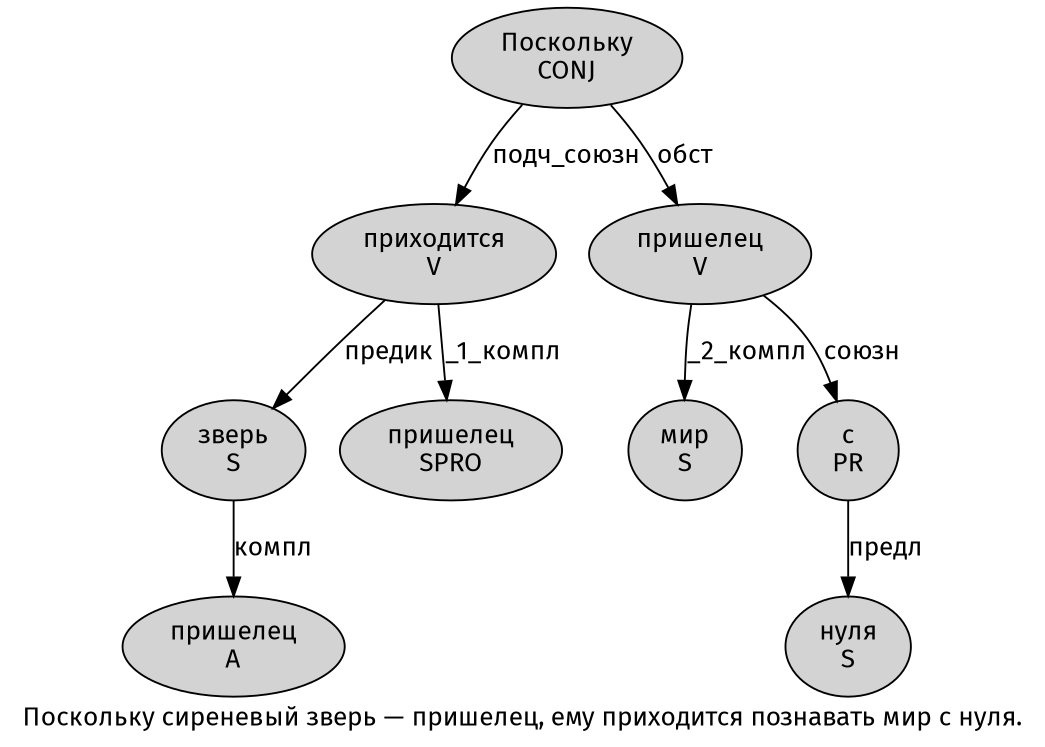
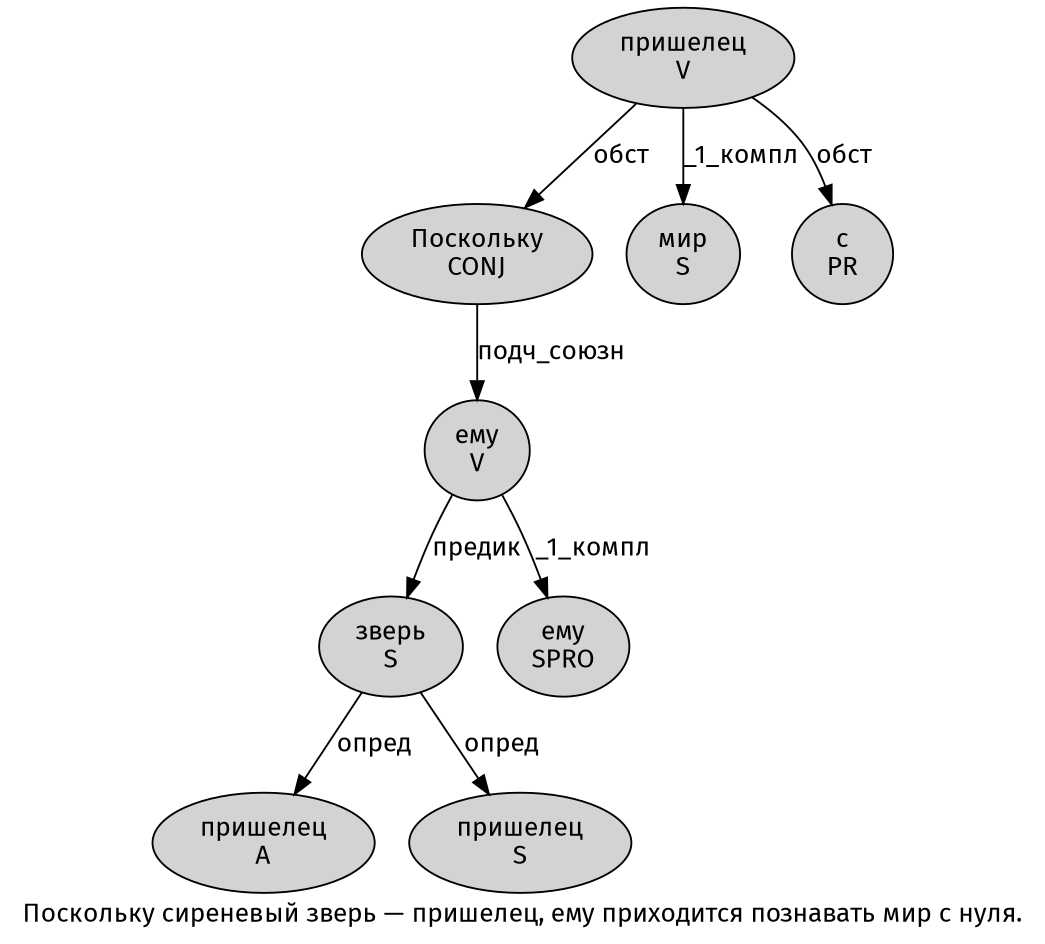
edge "Поскольку CONJ" -> "пришелец V": reversed
node "приходится V": label "приходится V" -> "ему V"
edge "пришелец V" -> "мир S": label "_2_компл" -> "_1_компл"
edge "пришелец V" -> "с PR": label "союзн" -> "обст"
node "пришелец SPRO": label "пришелец SPRO" -> "ему SPRO"
edge "зверь S" -> "пришелец A": label "компл" -> "опред"
node "нуля S": removed
node "пришелец S": added
